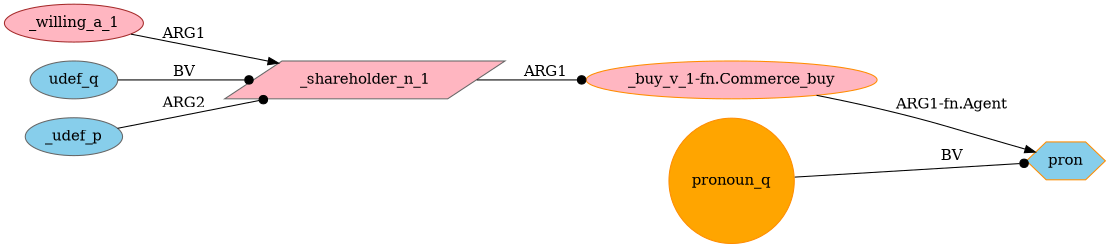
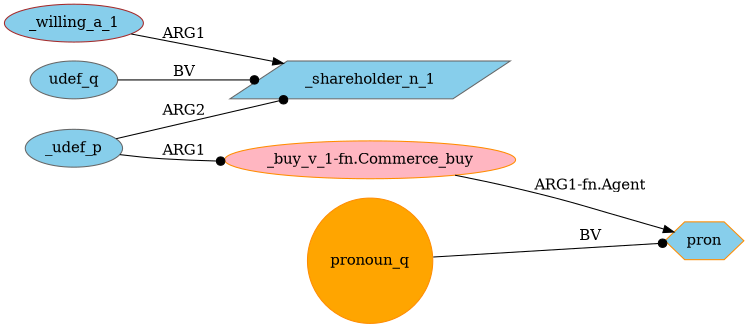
node "_willing_a_1": fillcolor lightpink -> skyblue
node "_shareholder_n_1": fillcolor lightpink -> skyblue
edge "_shareholder_n_1" -> "_buy_v_1-fn.Commerce_buy": now "_udef_p" -> "_buy_v_1-fn.Commerce_buy"
